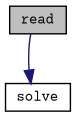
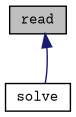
edge "read" -> "solve": reversed
